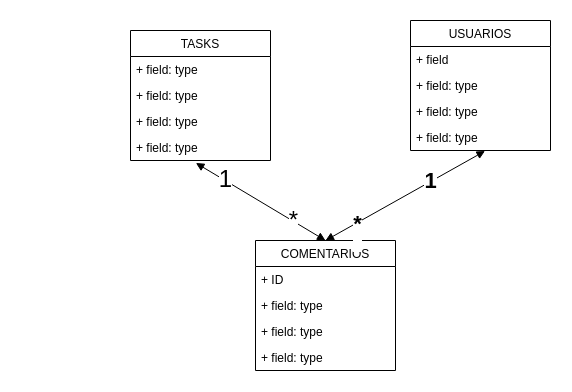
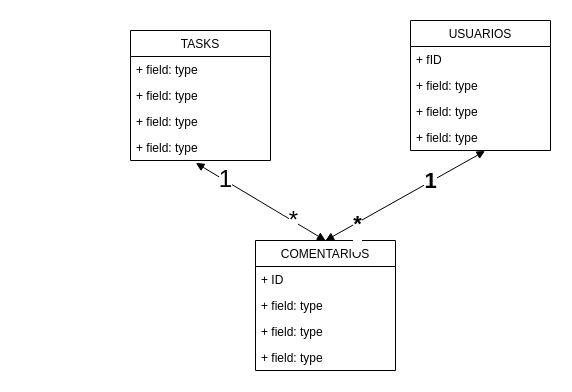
node "+ field": label "+ field" -> "+ fID"
